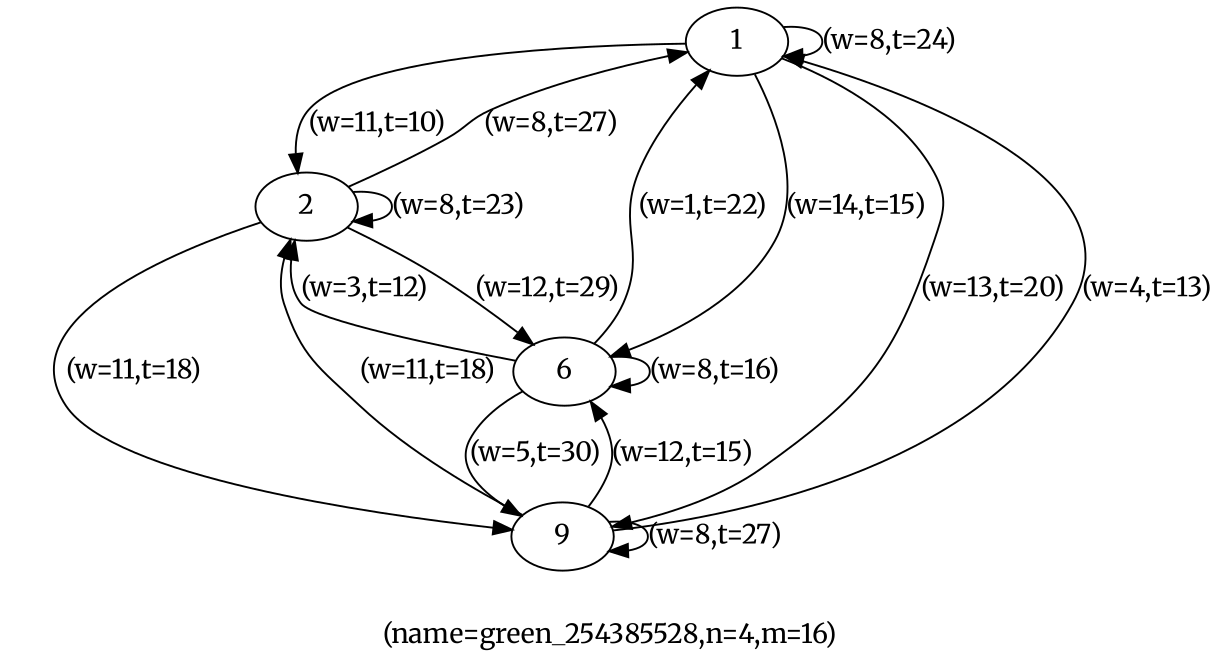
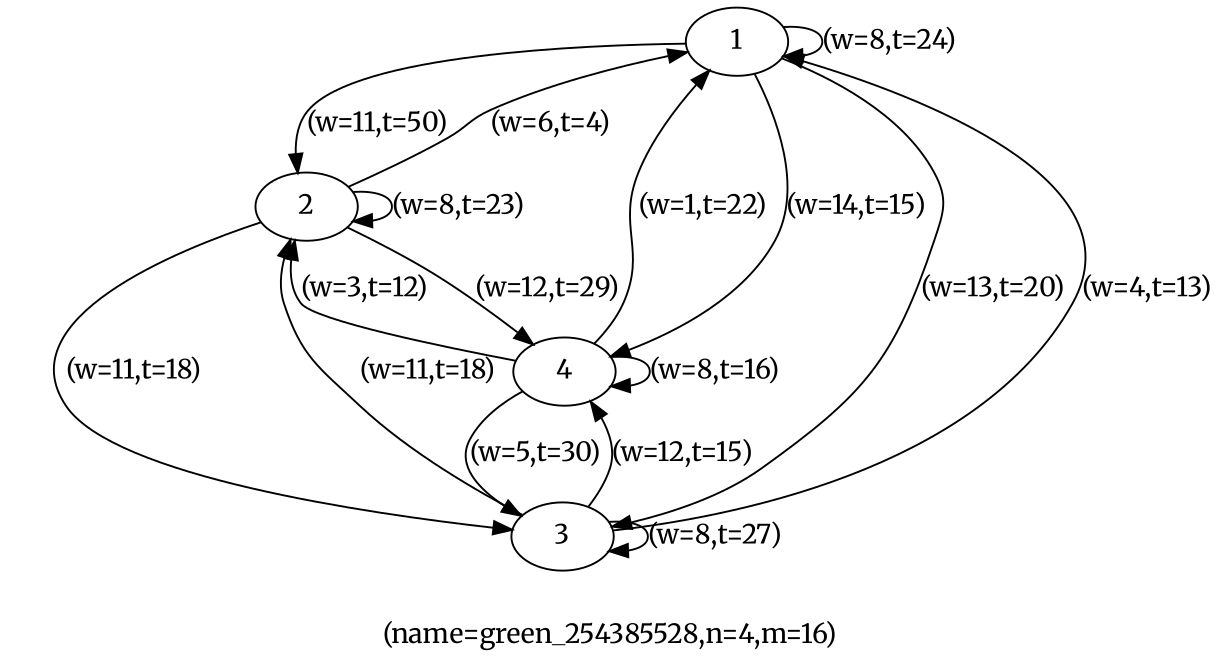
edge "1" -> "2": label "(w=11,t=10)" -> "(w=11,t=50)"
edge "2" -> "1": label "(w=8,t=27)" -> "(w=6,t=4)"
node "6": label "6" -> "4"
node "9": label "9" -> "3"
